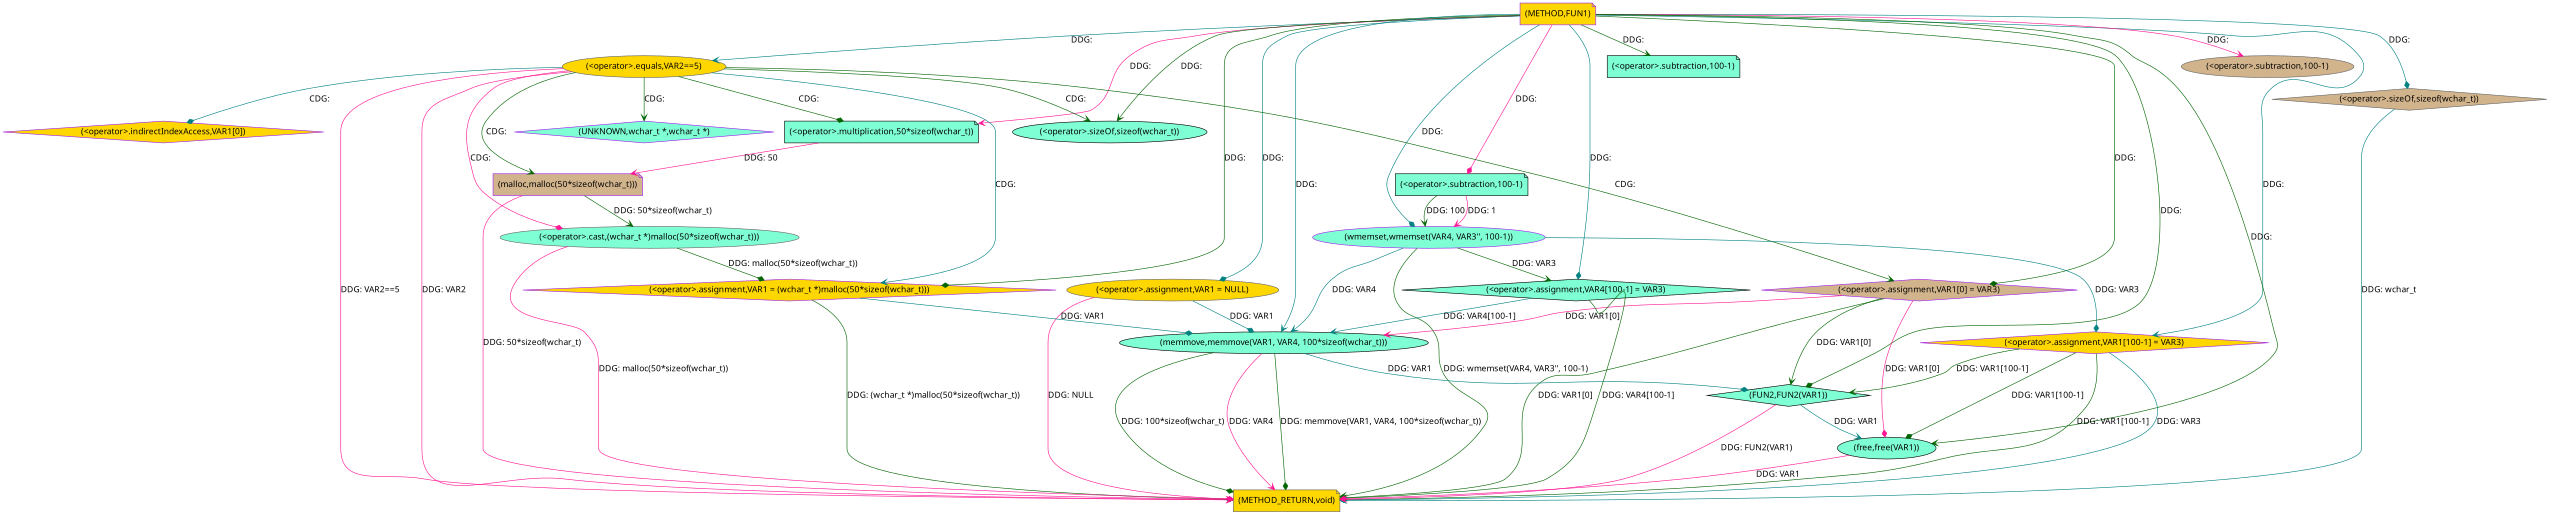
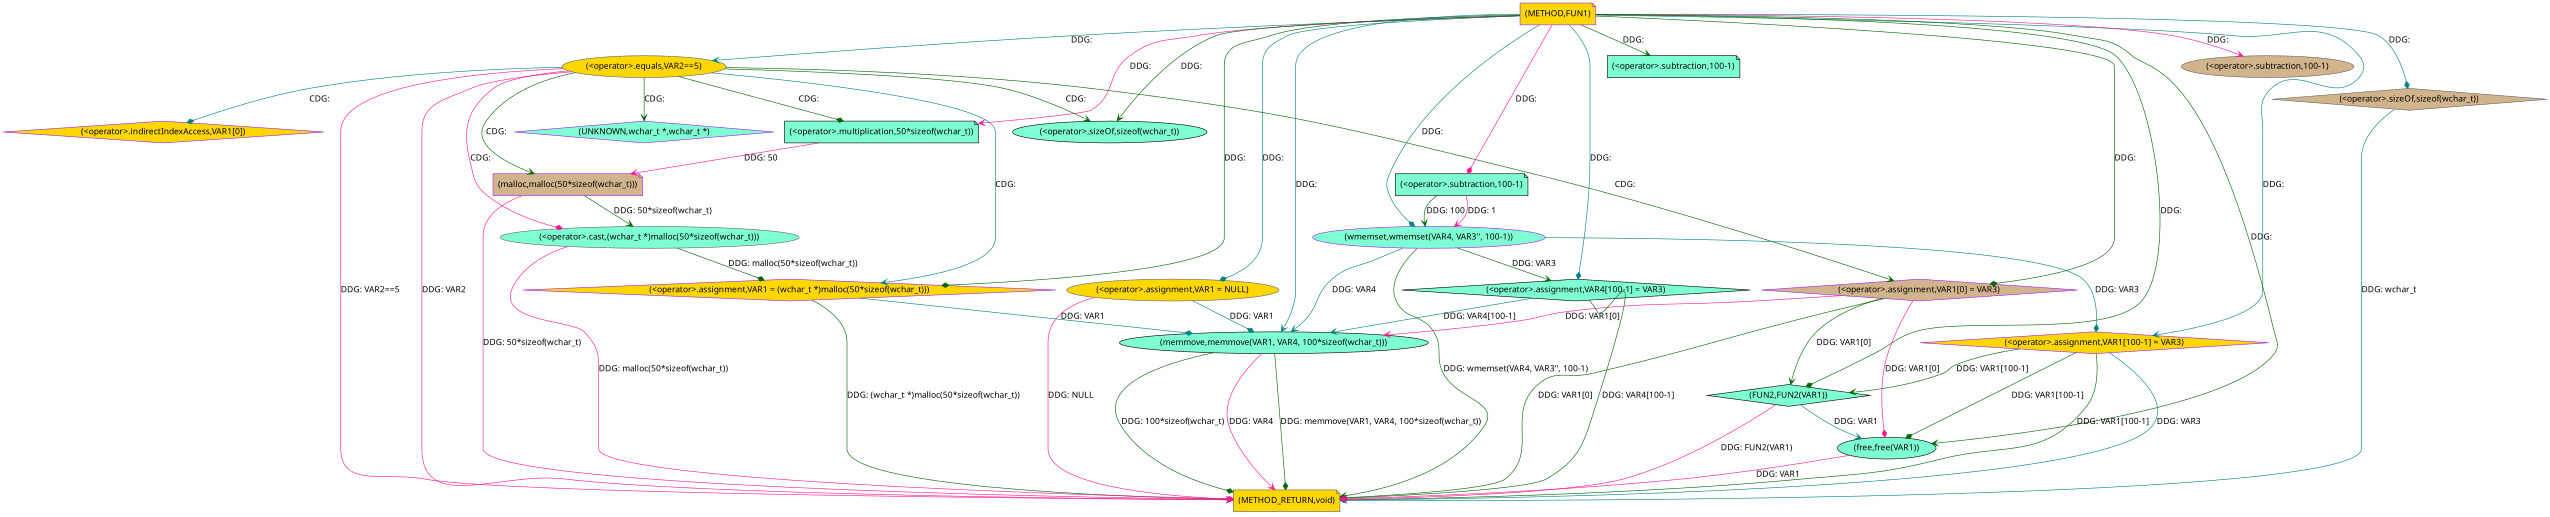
edge "(memmove,memmove(VAR1, VAR4, 100*sizeof(wchar_t)))" -> "(FUN2,FUN2(VAR1))": removed, label "DDG: VAR1"
